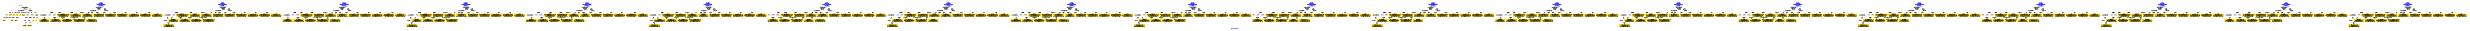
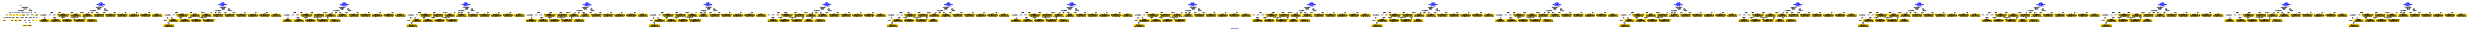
node "artistName": added
